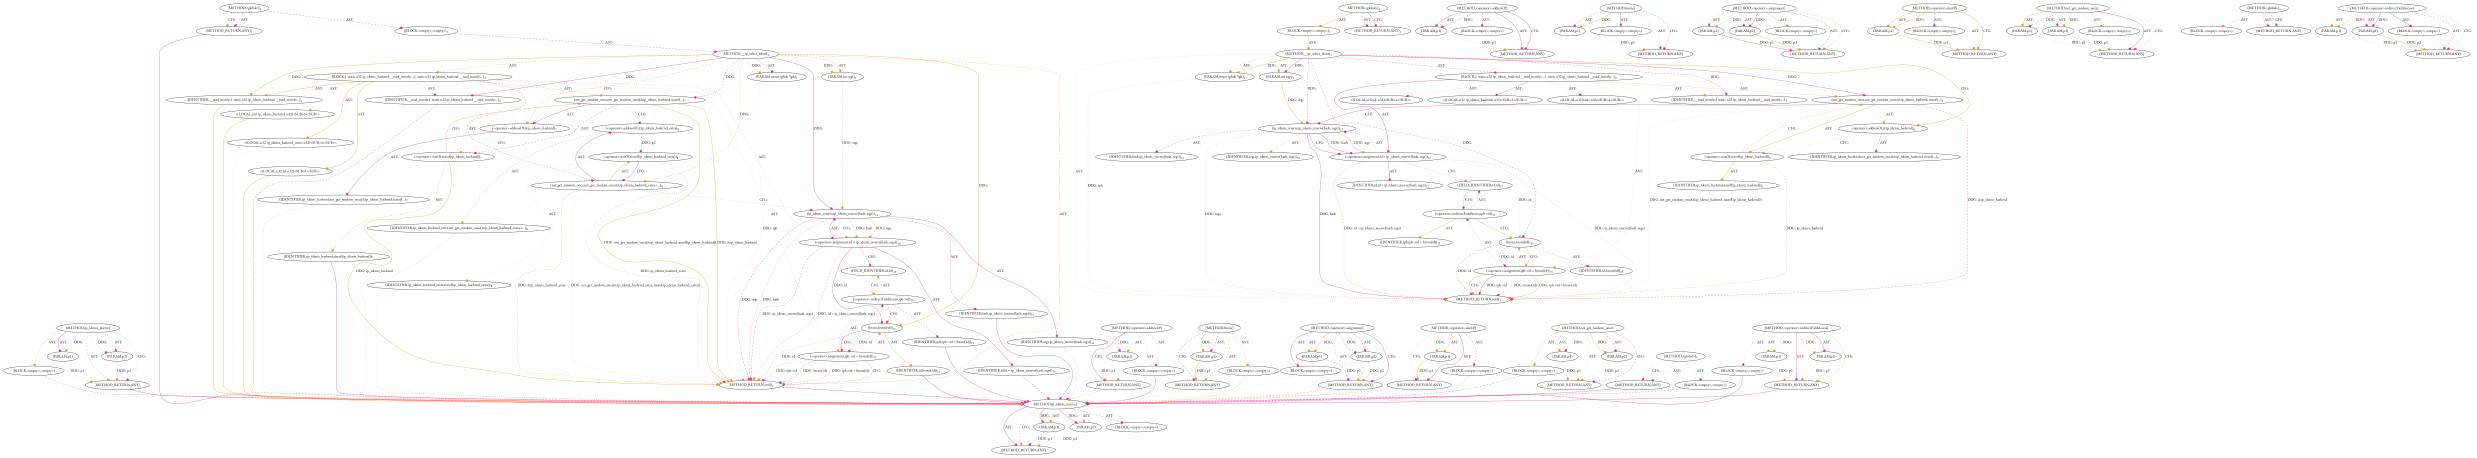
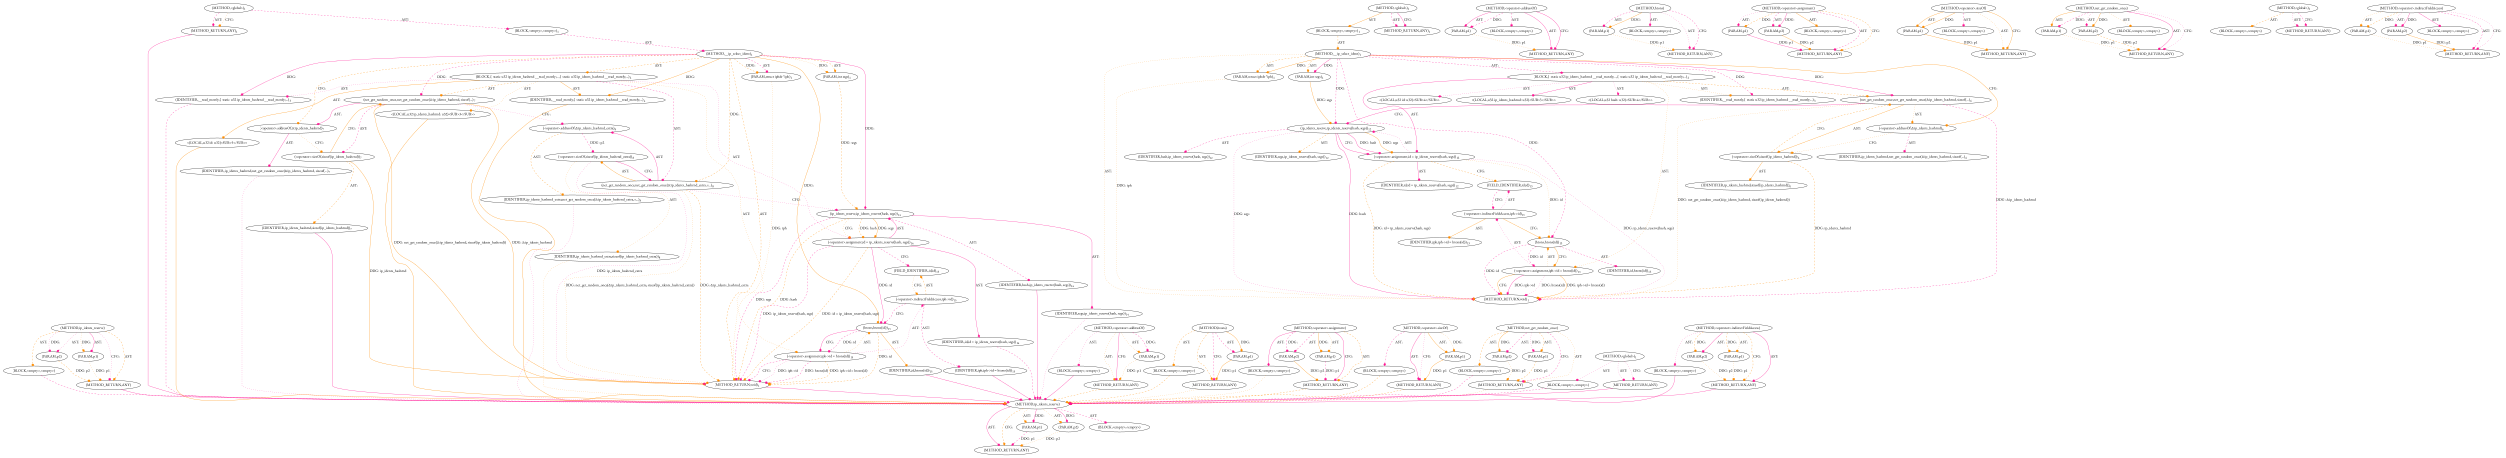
node "<(LOCAL,u32 ip_idents_hashrnd_extra: u32)<SUB>4</SUB>>": removed
